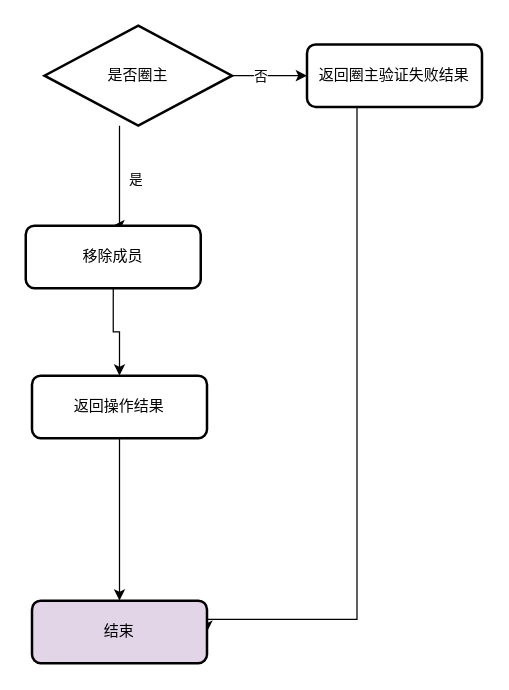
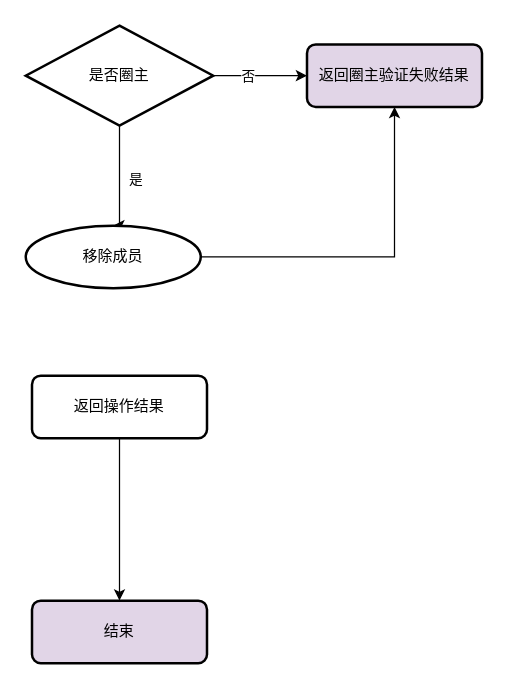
node "是否圈主": moved (138, 76) -> (119, 76)
node "返回圈主验证失败结果": fillcolor #ffffff -> #e1d5e7
node "移除成员": shape rounded rectangle -> ellipse
edge "移除成员" -> "返回操作结果": now "移除成员" -> "返回圈主验证失败结果"
edge "返回圈主验证失败结果" -> "结束": removed
